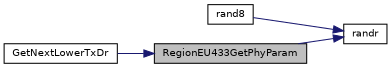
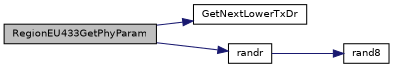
edge "rand8" -> "randr": reversed
edge "GetNextLowerTxDr" -> "RegionEU433GetPhyParam": reversed
